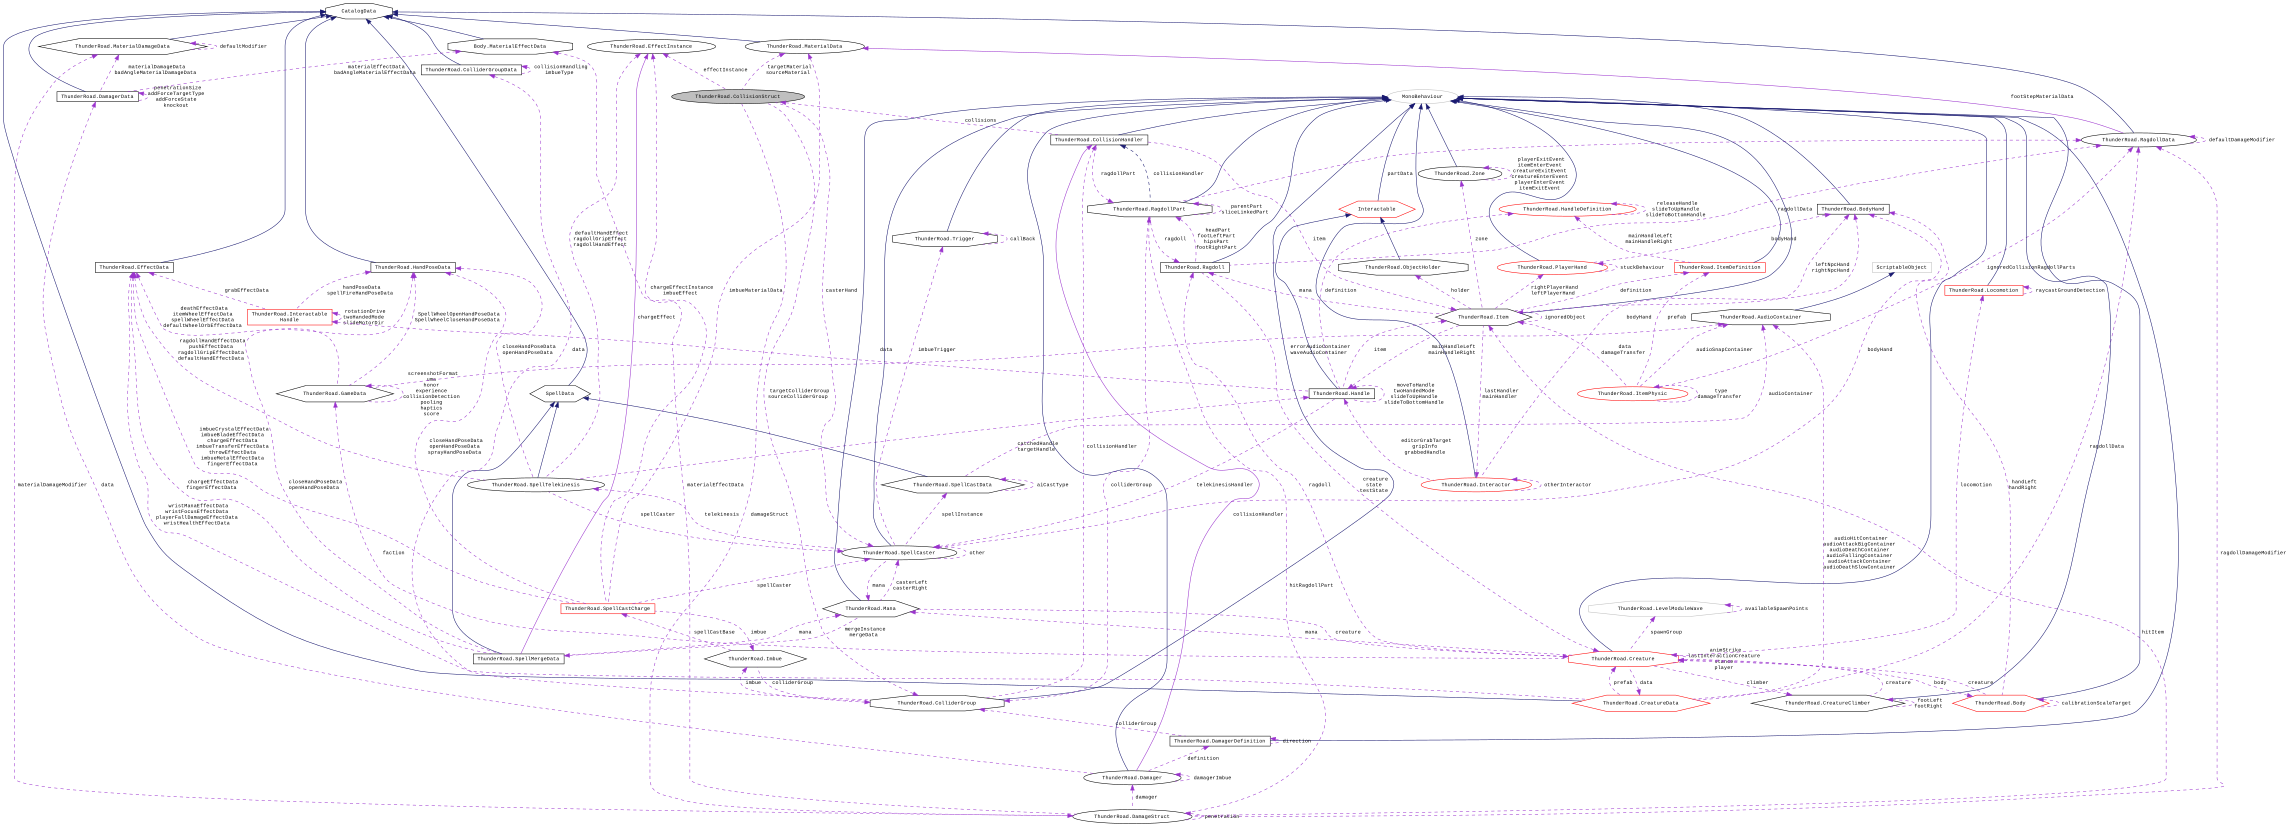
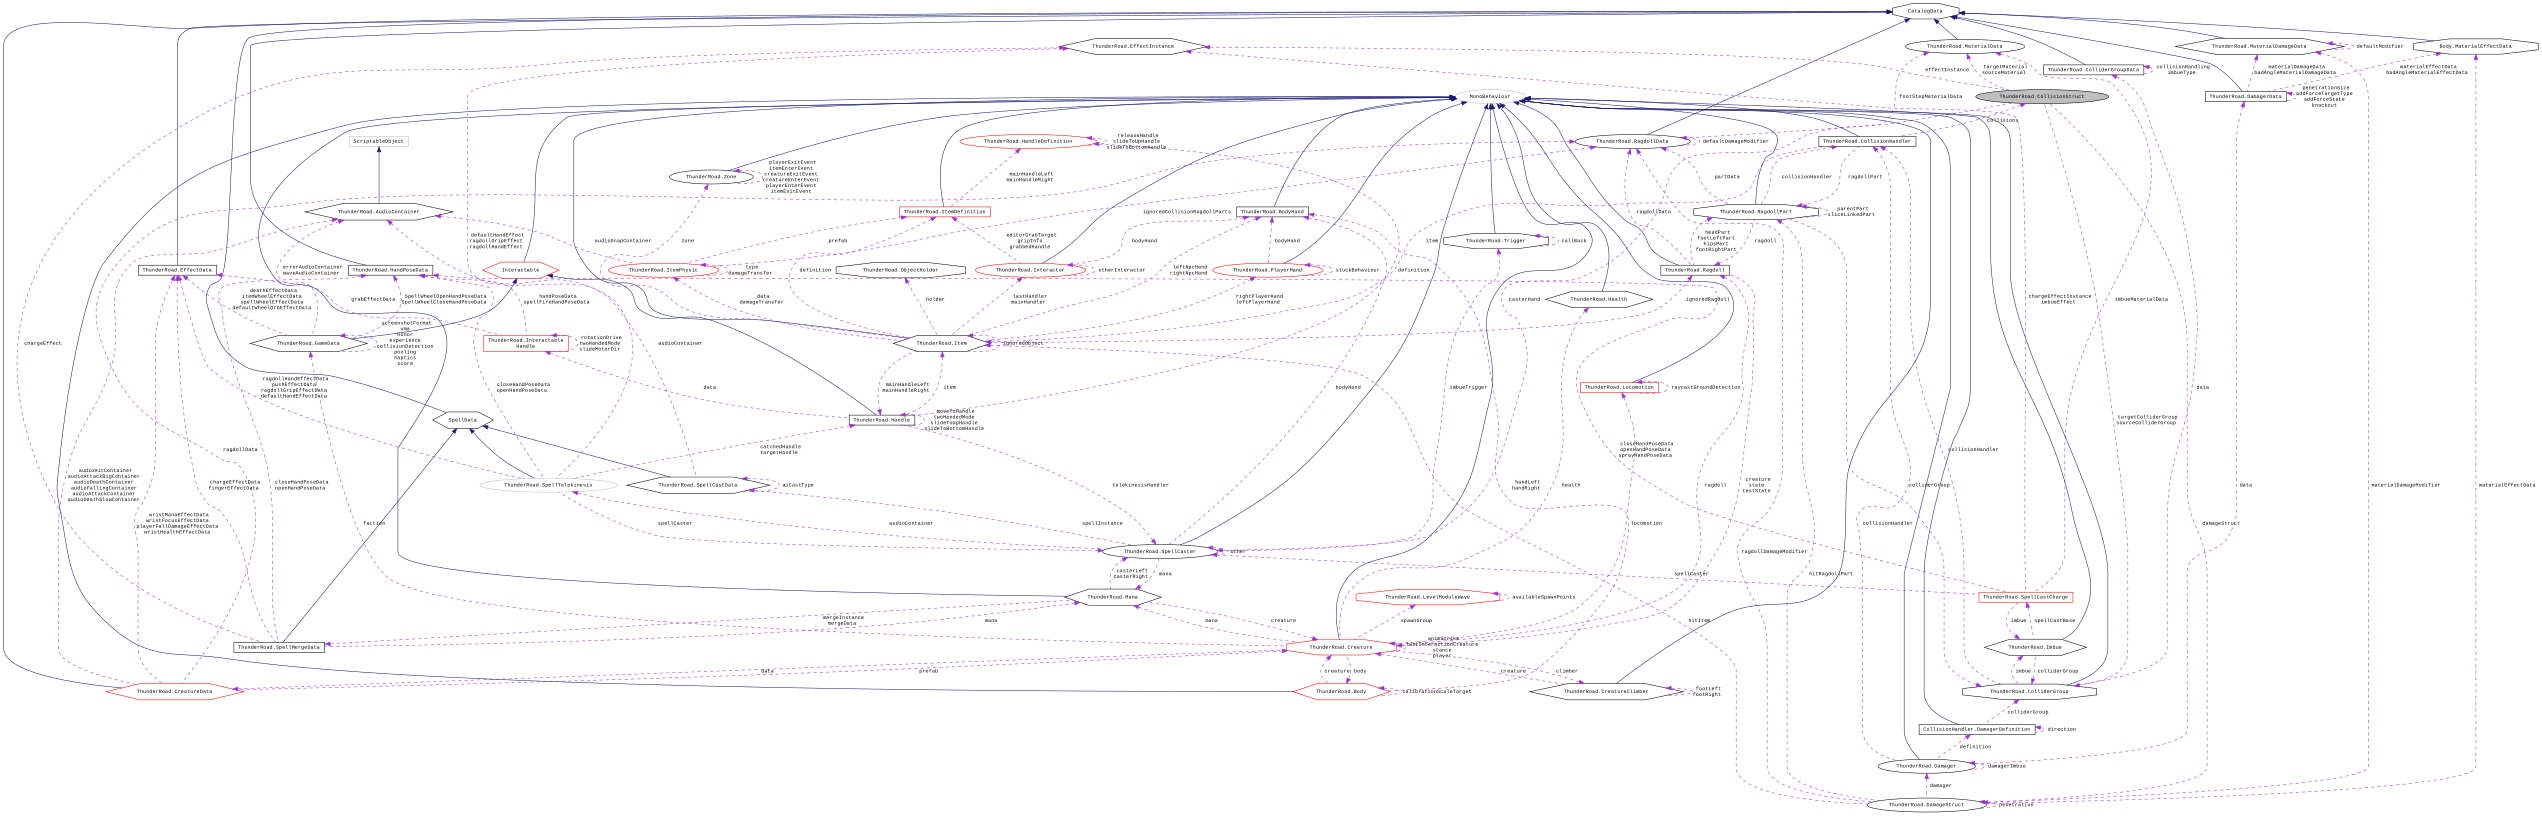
node "ThunderRoad.EffectInstance": shape ellipse -> hexagon
edge "ThunderRoad.RagdollData" -> "ThunderRoad.MaterialData": style solid -> dashed
edge "ThunderRoad.Imbue" -> "MonoBehaviour": added
edge "ThunderRoad.RagdollPart" -> "ThunderRoad.CollisionHandler": color midnightblue -> darkorchid3
edge "ThunderRoad.ObjectHolder" -> "Interactable": now "ThunderRoad.GameData" -> "Interactable"
edge "ThunderRoad.Item" -> "ThunderRoad.Ragdoll": label " mana" -> " ignoredRagdoll"
node "ThunderRoad.Health": added
node "ThunderRoad.AudioContainer": shape octagon -> hexagon
edge "ThunderRoad.ItemPhysic" -> "ThunderRoad.Item": reversed
edge "ThunderRoad.SpellMergeData" -> "ThunderRoad.EffectInstance": style solid -> dashed
edge "ThunderRoad.Interactor" -> "ThunderRoad.Handle": now "ThunderRoad.Interactor" -> "ThunderRoad.ItemDefinition"
edge "ThunderRoad.Damager" -> "ThunderRoad.CollisionHandler": style solid -> dashed
node "ThunderRoad.SpellTelekinesis": color black -> grey75
edge "ThunderRoad.SpellCastCharge" -> "ThunderRoad.EffectData": removed, label "imbueCrystalEffectData imbueBladeEffectData chargeEffectData imbueTransferEffectData throwEffectData imbueMetalEffectData fingerEffectData"
edge "ThunderRoad.SpellCaster" -> "ThunderRoad.SpellTelekinesis": label " telekinesis" -> " audioContainer"
node "ThunderRoad.LevelModuleWave": color grey75 -> red
node "ThunderRoad.DamagerDefinition": label "ThunderRoad.DamagerDefinition" -> "CollisionHandler.DamagerDefinition"
